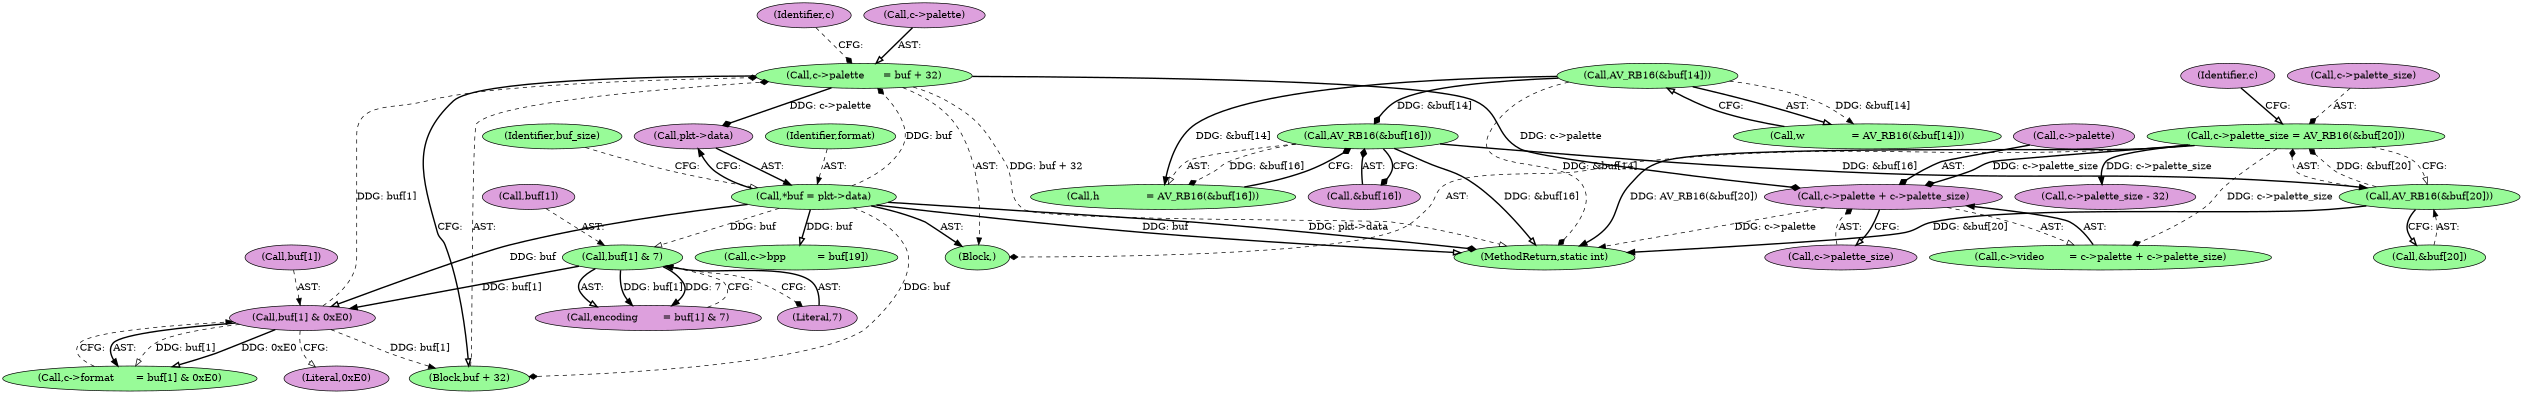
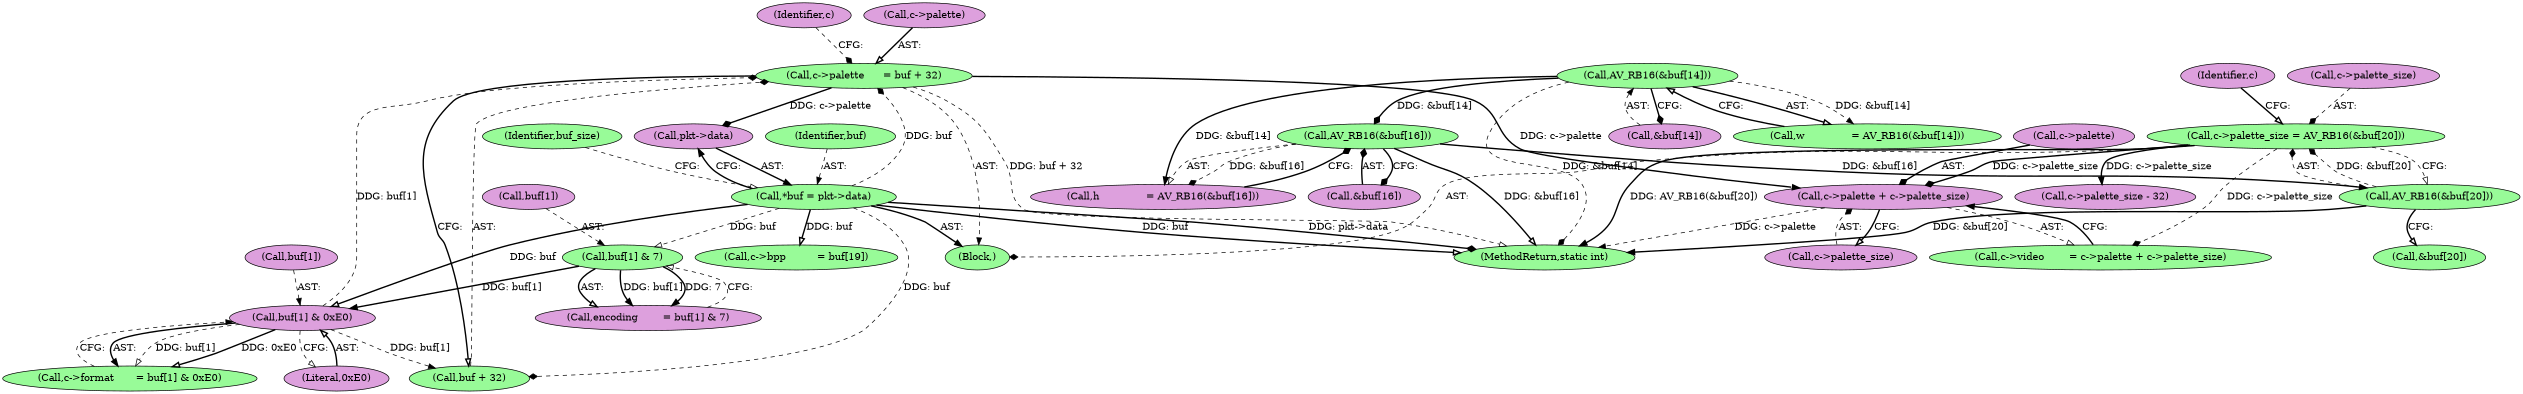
edge "(Call,c->palette      = buf + 32)" -> "(Call,c->palette + c->palette_size)": arrowhead diamond -> normal
node "(Identifier,format)": label "(Identifier,format)" -> "(Identifier,buf)"
node "(Call,&buf[14])": added
node "(Call,h               = AV_RB16(&buf[16]))": fillcolor palegreen -> plum
edge "(Call,c->video        = c->palette + c->palette_size)" -> "(Call,c->palette + c->palette_size)": label "AST: " -> "CFG: "
edge "(Call,&buf[20])" -> "(Call,AV_RB16(&buf[20]))": removed, label "AST:"
node "(Literal,7)": removed
edge "(Literal,0xE0)" -> "(Call,buf[1] & 0xE0)": added, label "AST:"
node "(Block,buf + 32)": label "(Block,buf + 32)" -> "(Call,buf + 32)"
